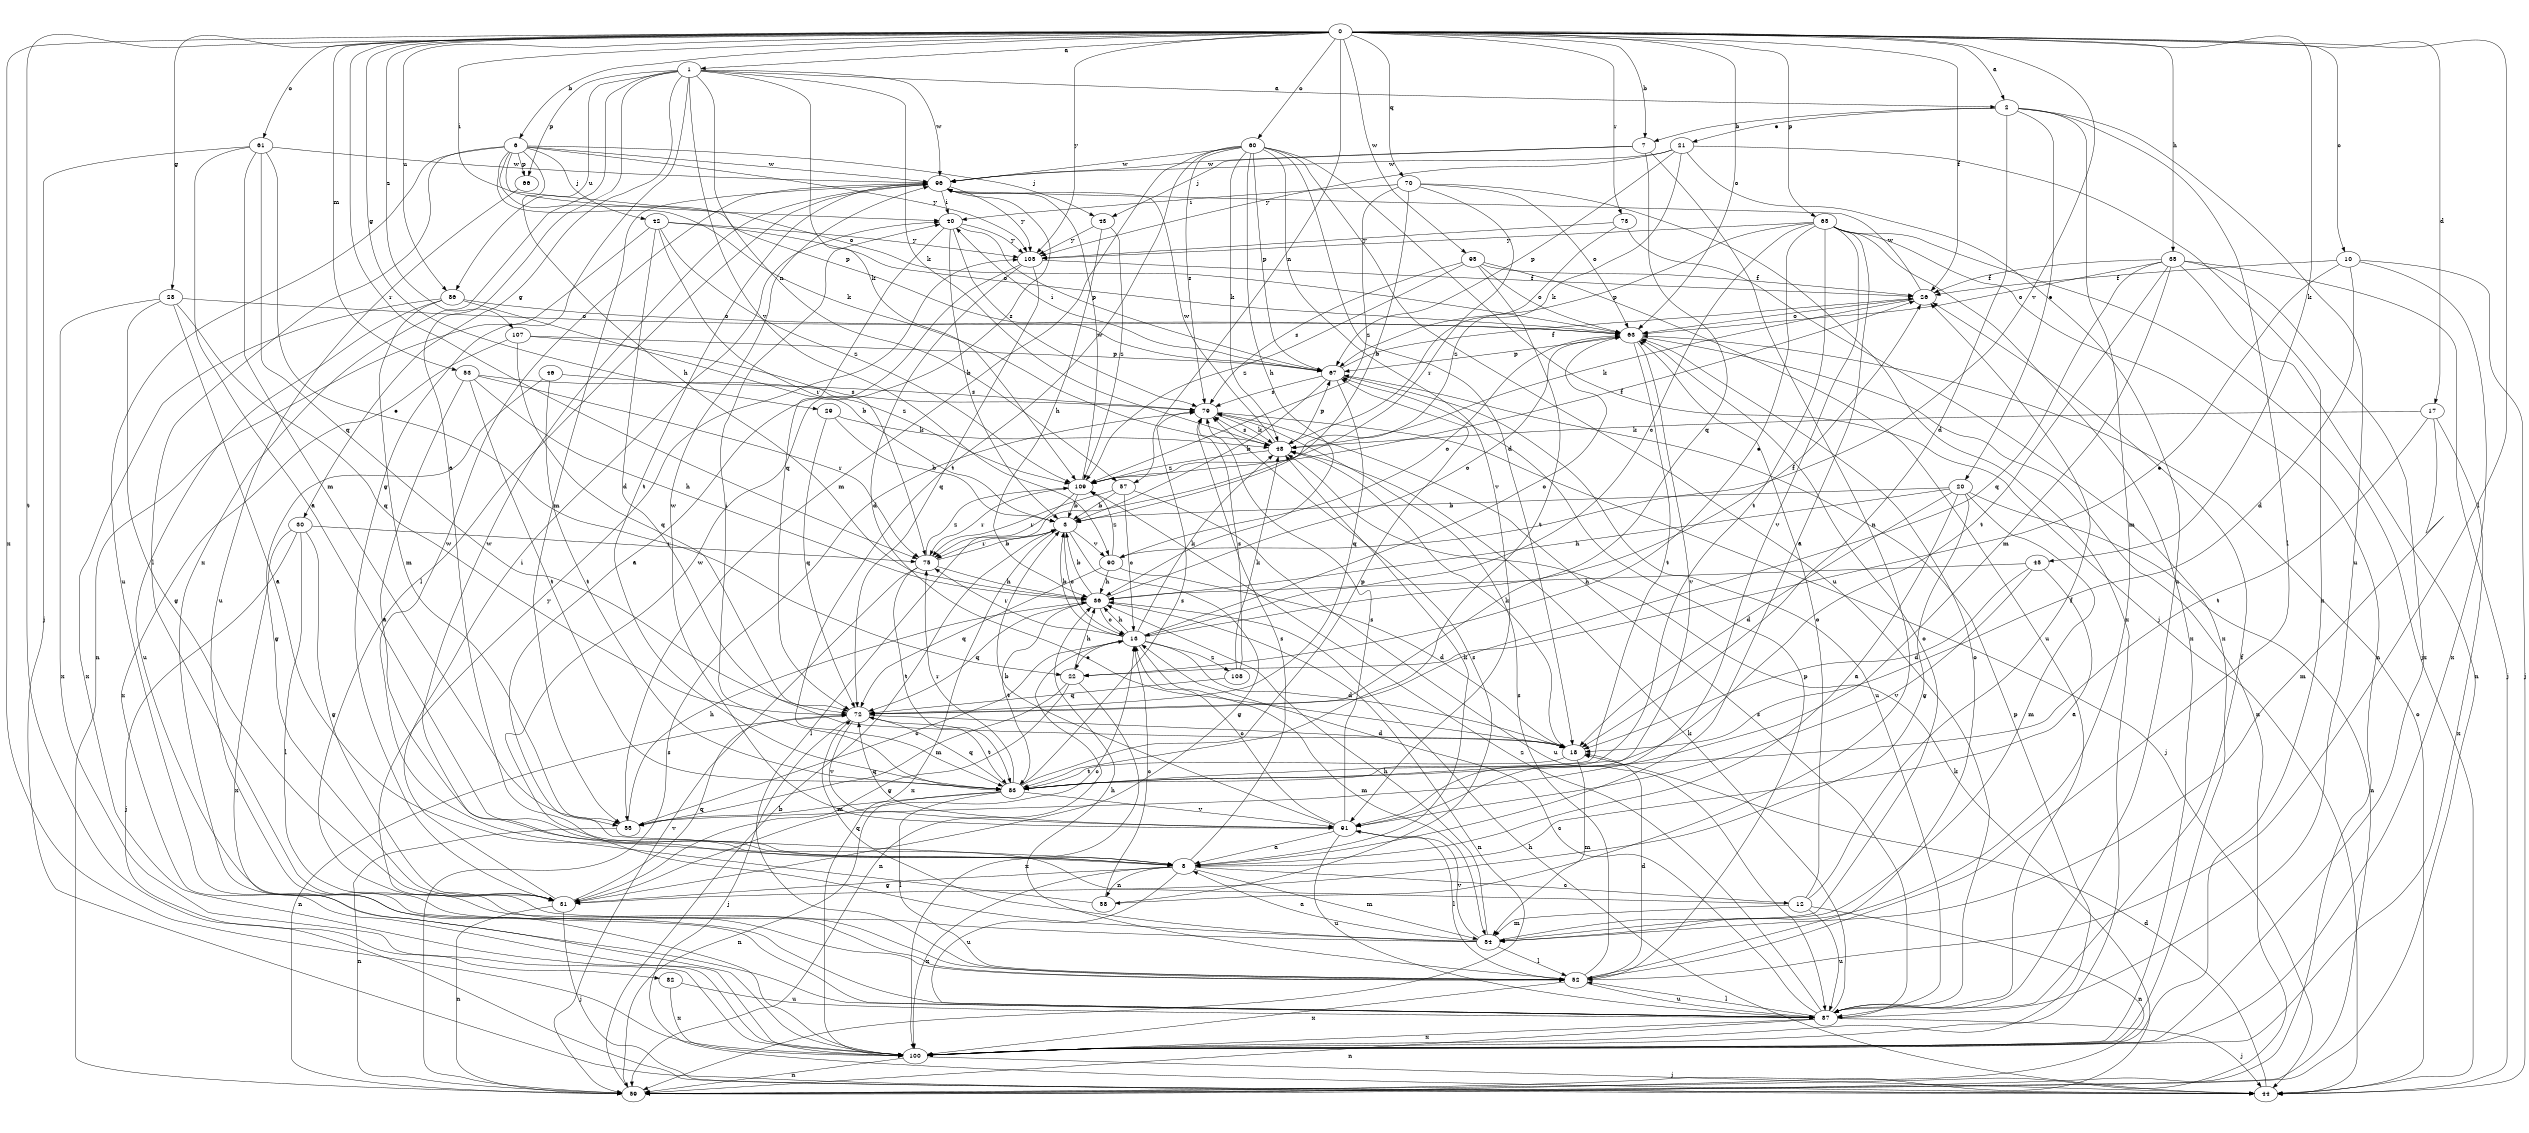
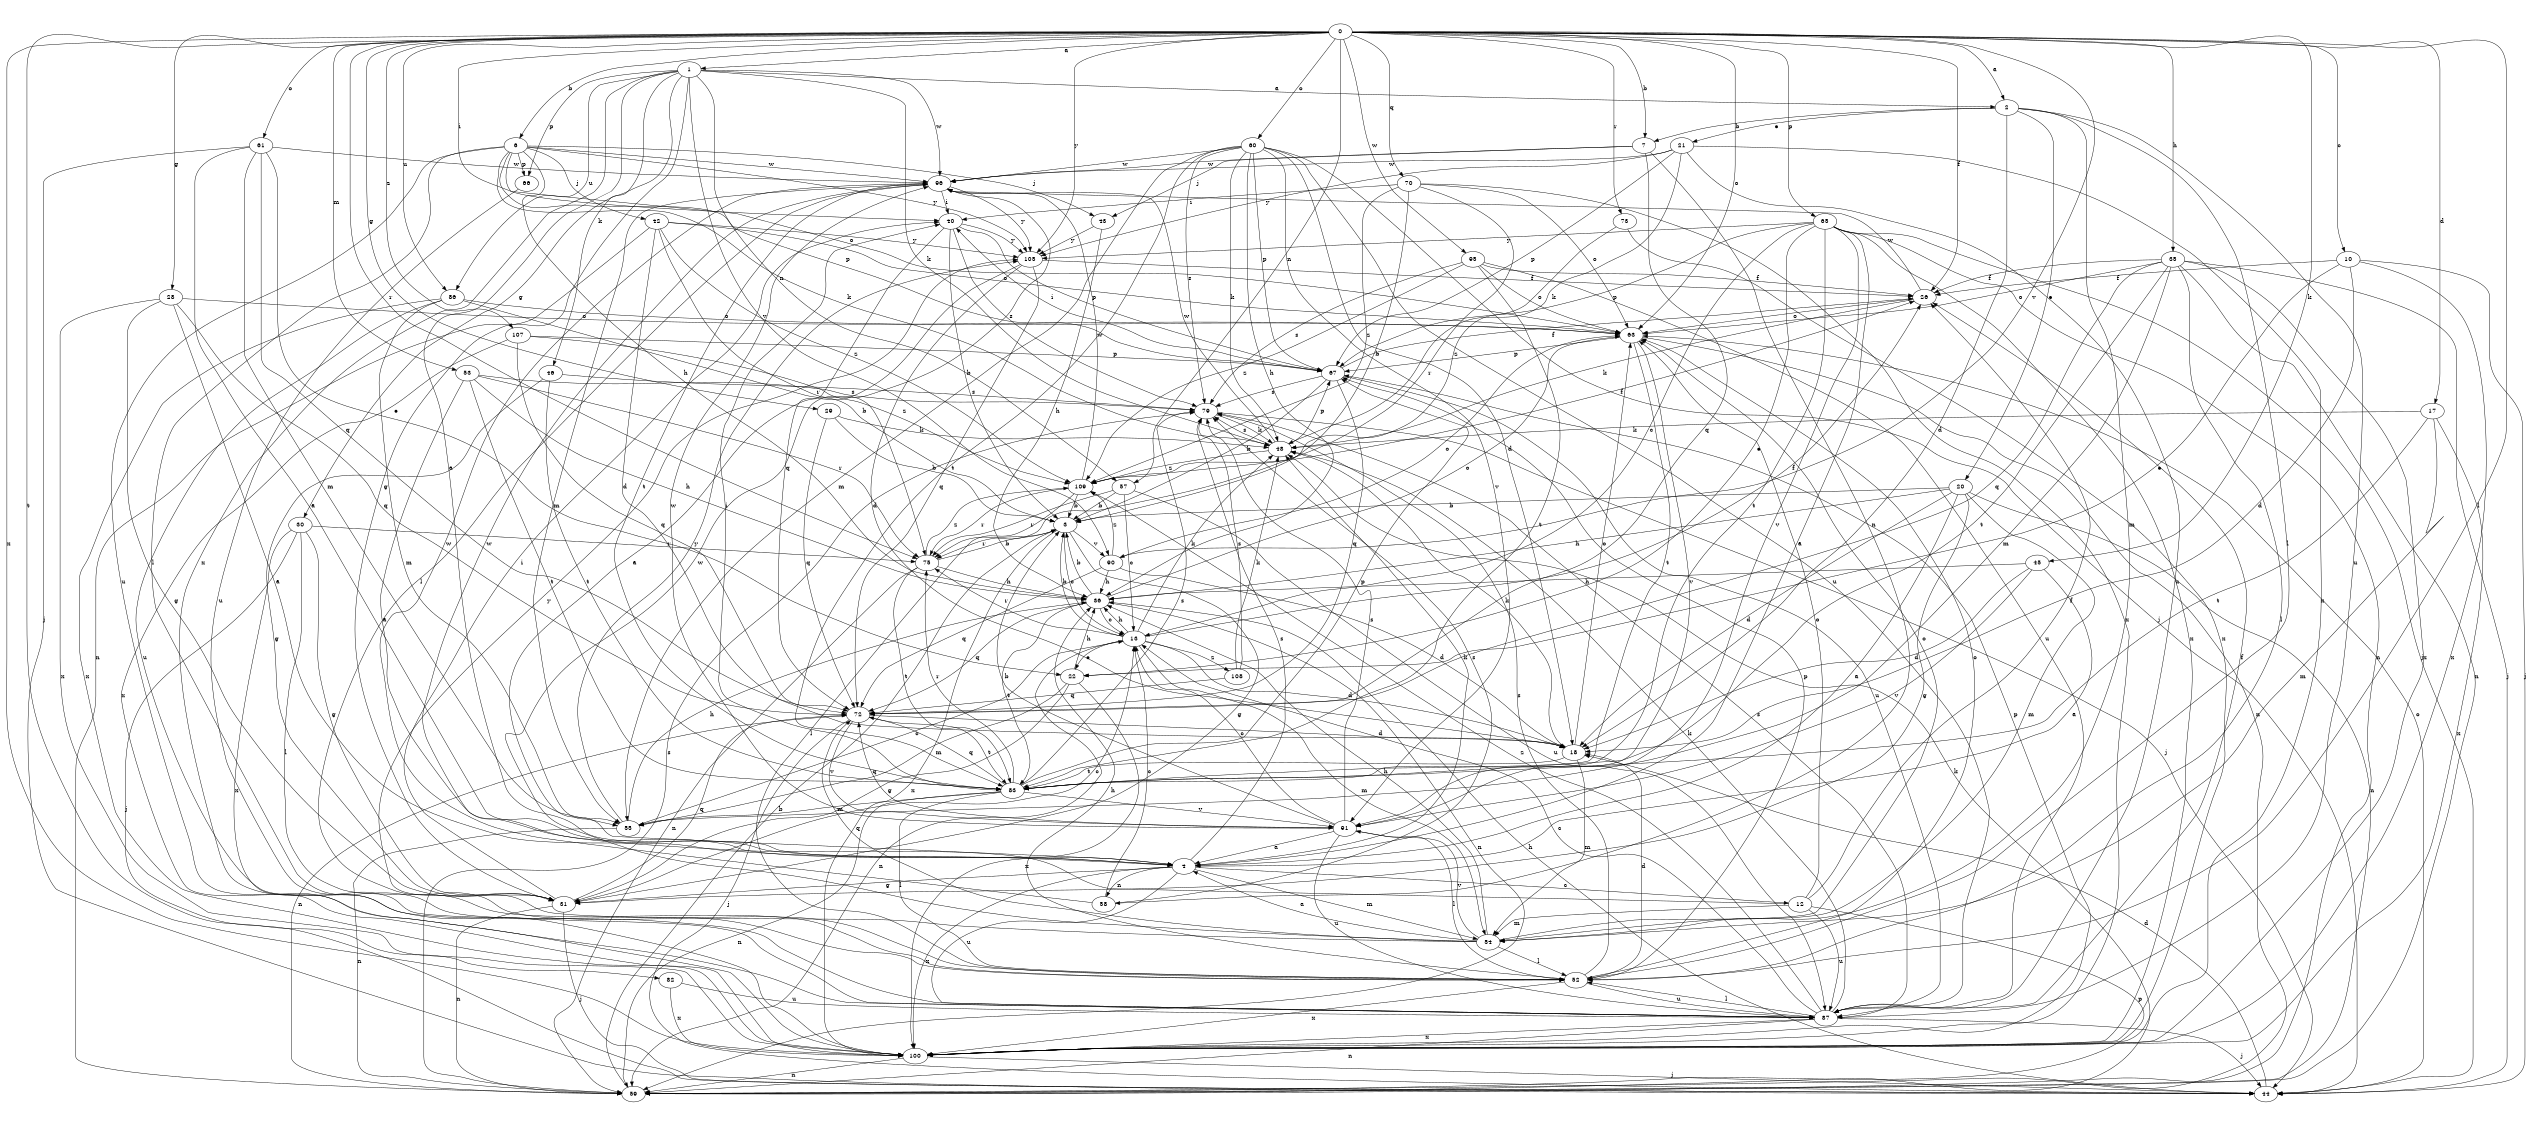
edge "73" -> "105": now "55" -> "105"
edge "1" -> "109": now "1" -> "46"
edge "43" -> "109": removed, label "z"
edge "13" -> "63": now "18" -> "63"
edge "35" -> "52": added, label "l"
edge "75" -> "59": label "v" -> "n"
node "8": label "8" -> "4"
edge "12" -> "59": label "n" -> "p"
